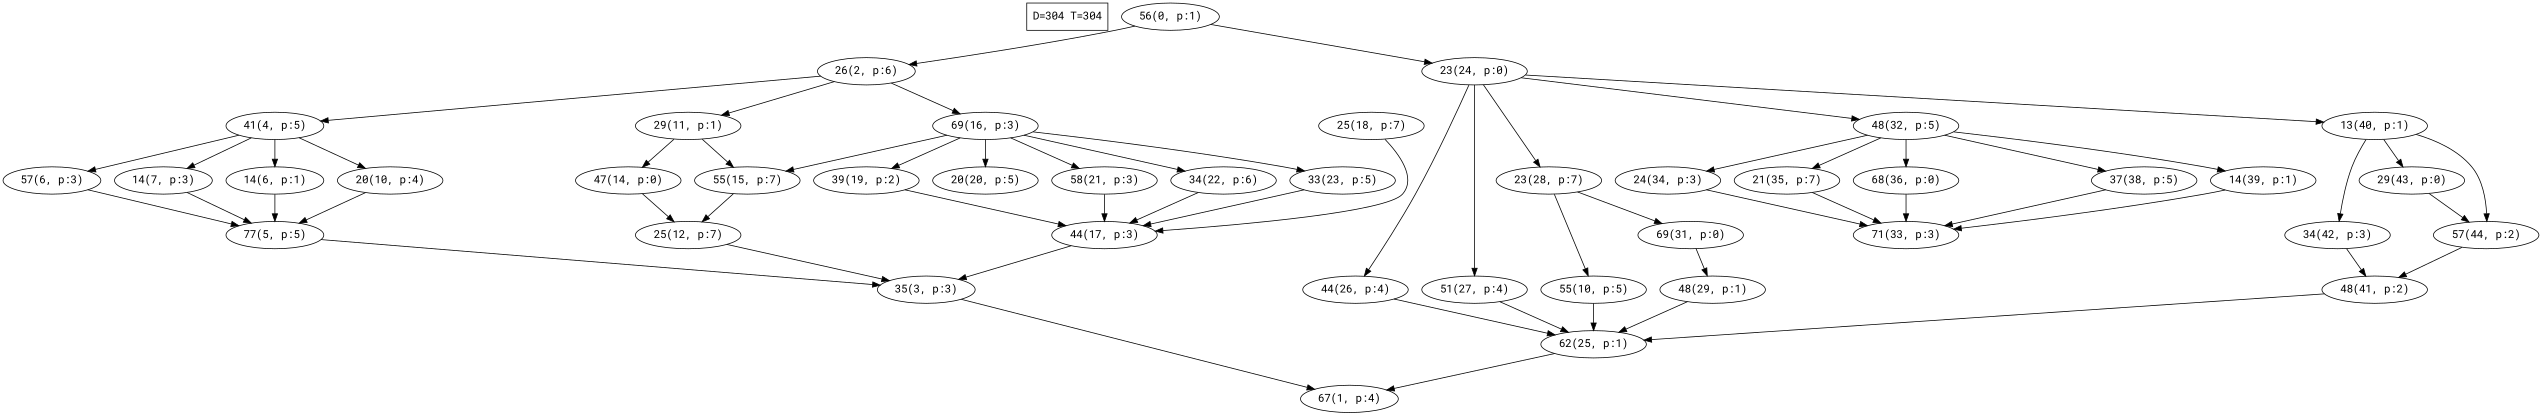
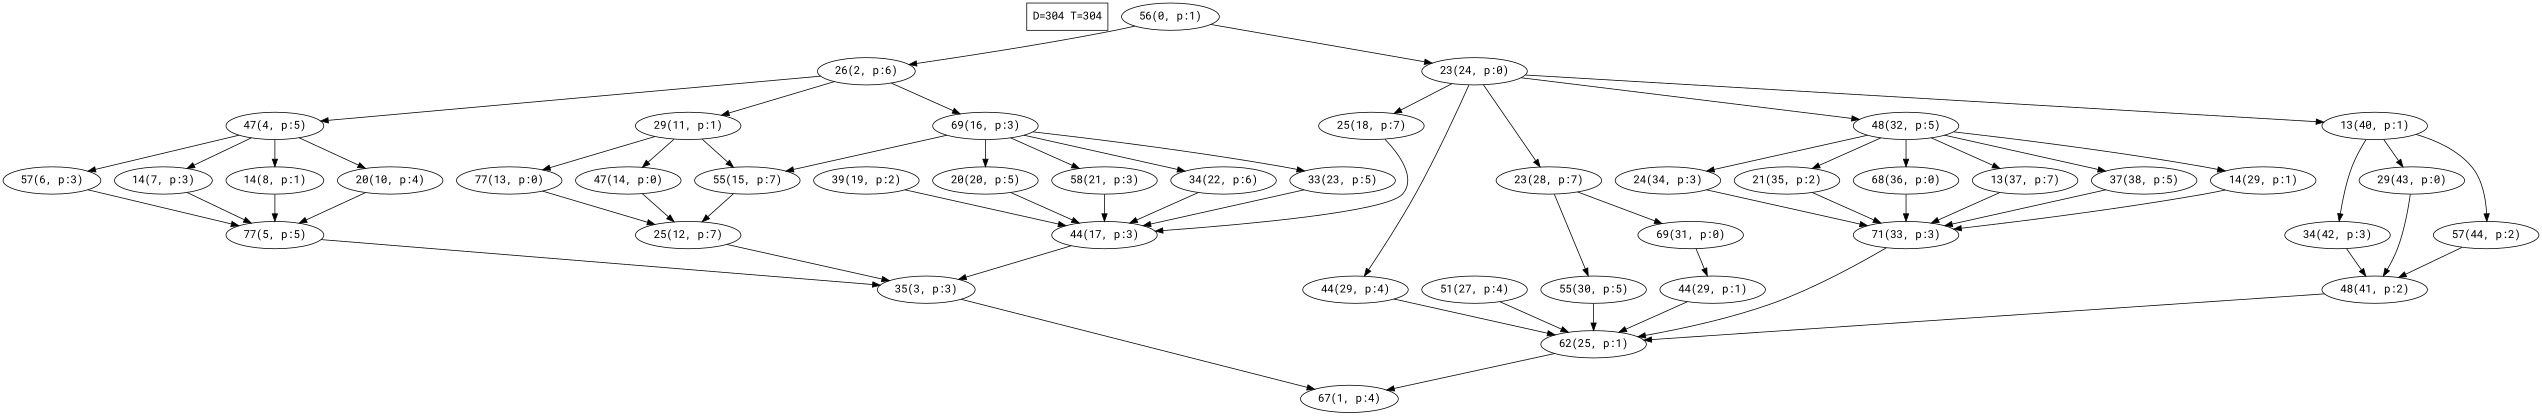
node "41(4, p:5)": label "41(4, p:5)" -> "47(4, p:5)"
edge "69(16, p:3)" -> "39(19, p:2)": removed
edge "23(24, p:0)" -> "51(27, p:4)": now "23(24, p:0)" -> "25(18, p:7)"
node "14(6, p:1)": label "14(6, p:1)" -> "14(8, p:1)"
node "77(13, p:0)": added
node "21(35, p:7)": label "21(35, p:7)" -> "21(35, p:2)"
node "13(37, p:7)": added
node "14(39, p:1)": label "14(39, p:1)" -> "14(29, p:1)"
edge "20(20, p:5)" -> "44(17, p:3)": added
edge "29(43, p:0)" -> "57(44, p:2)": now "29(43, p:0)" -> "48(41, p:2)"
node "44(26, p:4)": label "44(26, p:4)" -> "44(29, p:4)"
node "55(10, p:5)": label "55(10, p:5)" -> "55(30, p:5)"
node "48(29, p:1)": label "48(29, p:1)" -> "44(29, p:1)"
edge "71(33, p:3)" -> "62(25, p:1)": added
